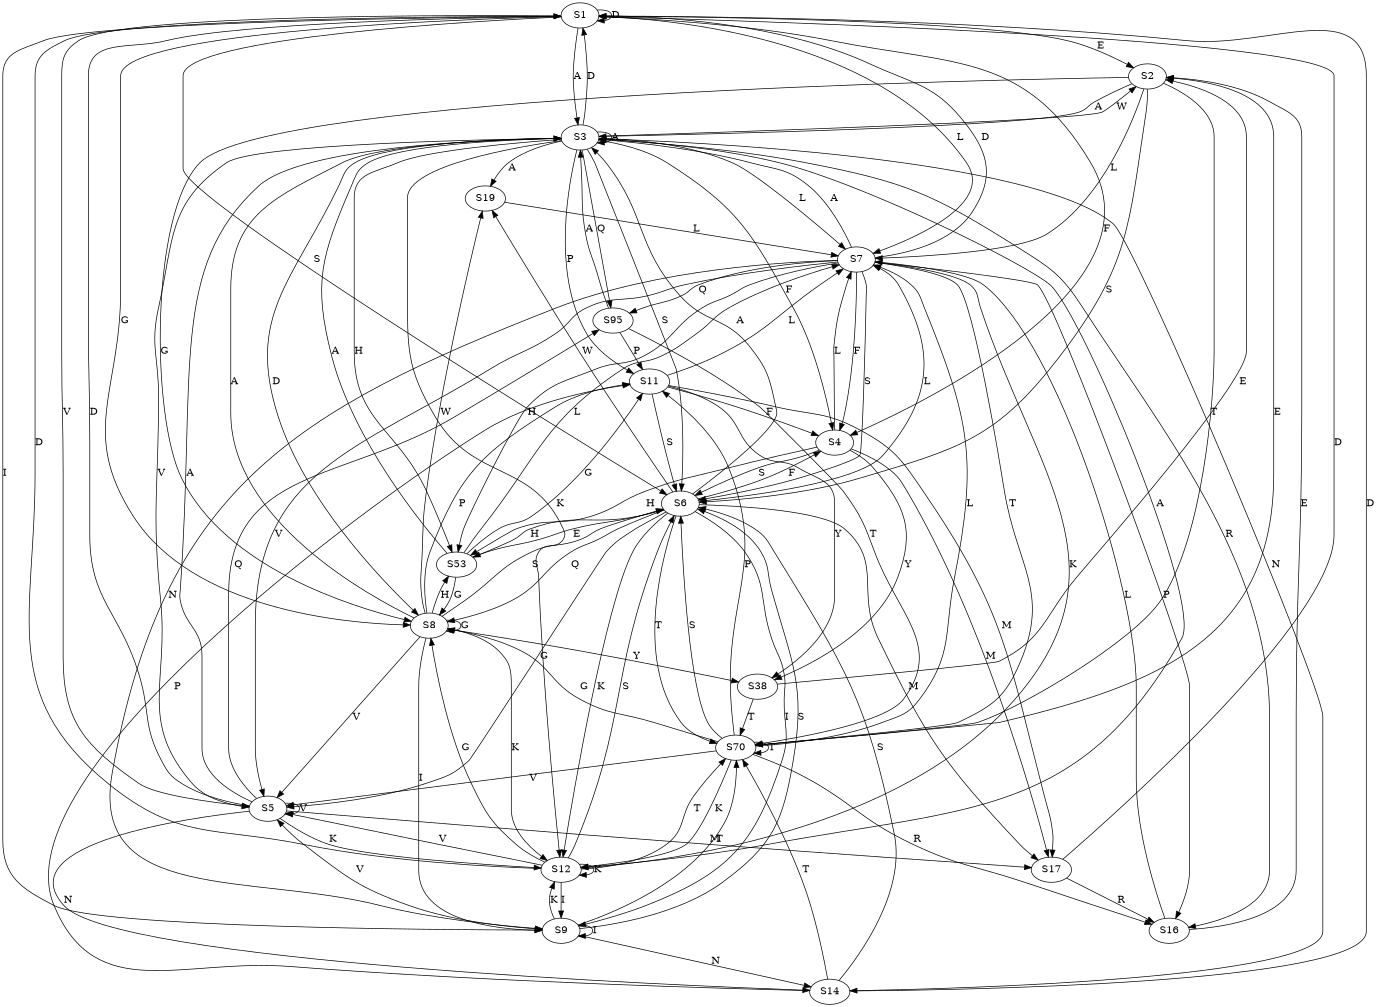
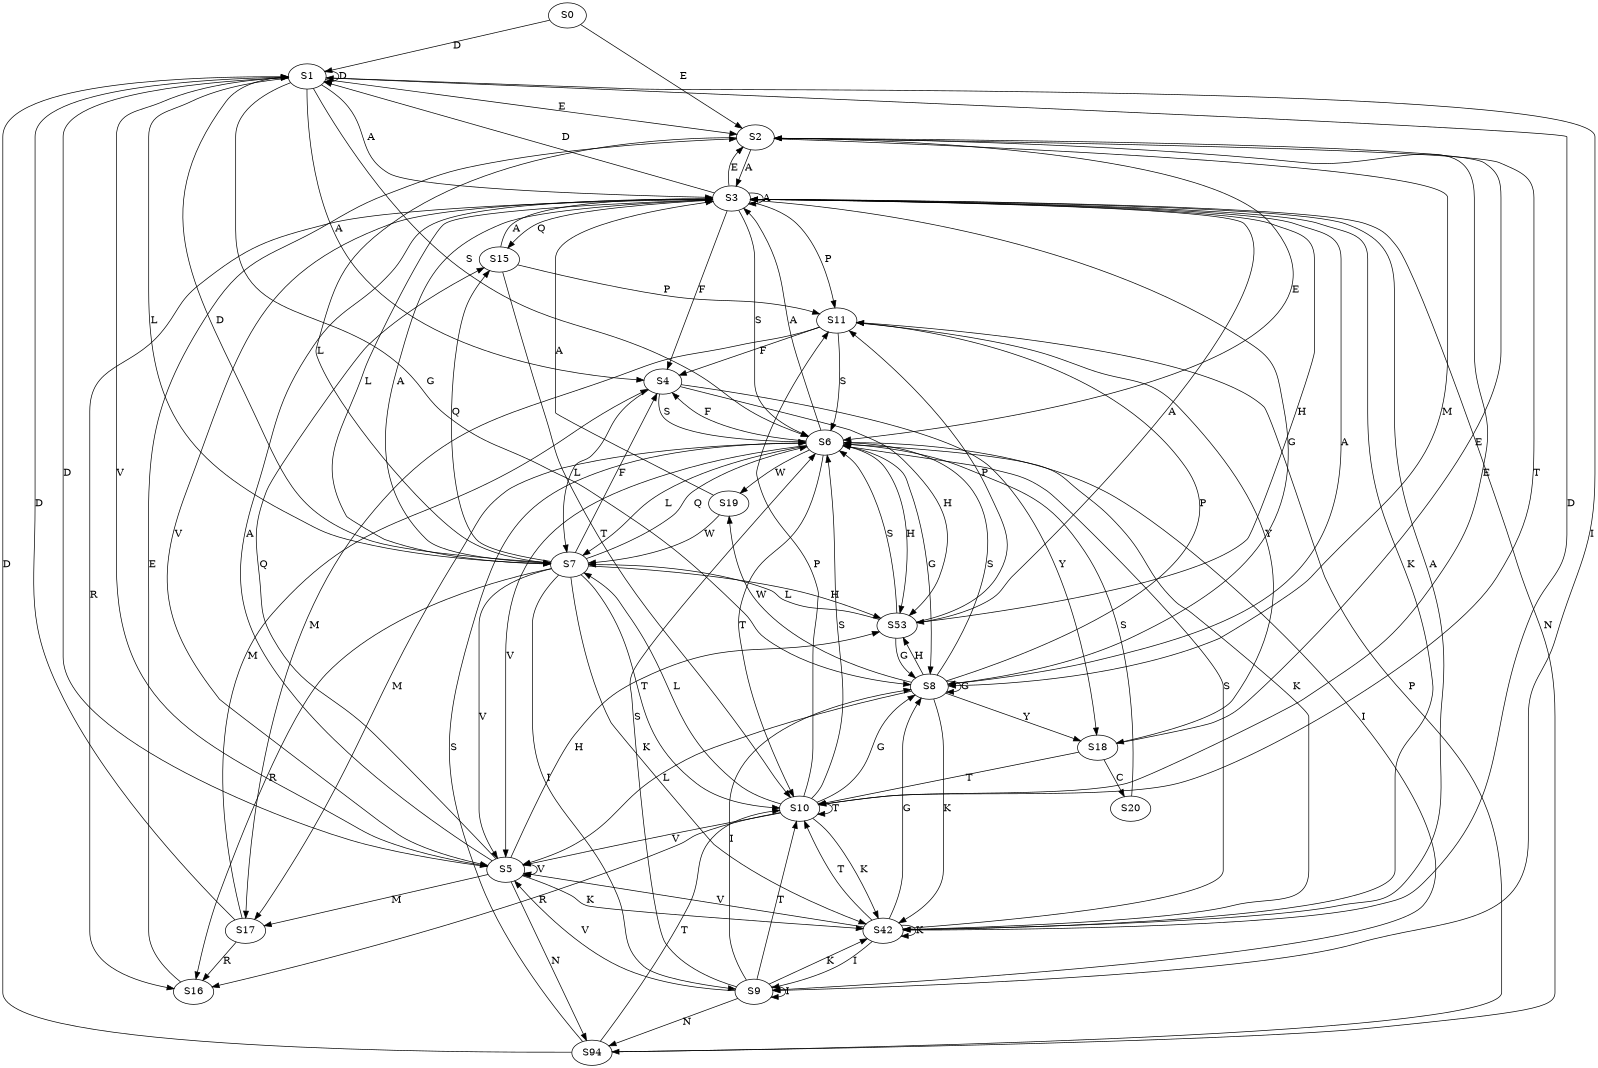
node "S0": added
edge "S3" -> "S2": label "W" -> "E"
edge "S3" -> "S19": reversed
edge "S19" -> "S7": label "L" -> "W"
edge "S1" -> "S4": label "F" -> "A"
edge "S2" -> "S6": label "S" -> "E"
node "S95": label "S95" -> "S15"
edge "S11" -> "S7": removed, label "L"
edge "S2" -> "S8": label "G" -> "M"
edge "S3" -> "S8": label "D" -> "G"
edge "S7" -> "S6": label "S" -> "Q"
edge "S53" -> "S11": label "G" -> "P"
edge "S53" -> "S6": label "E" -> "S"
edge "S16" -> "S7": removed, label "L"
edge "S6" -> "S8": label "Q" -> "G"
edge "S7" -> "S9": label "N" -> "I"
edge "S7" -> "S16": label "P" -> "R"
edge "S4" -> "S17": reversed
edge "S6" -> "S5": label "G" -> "V"
edge "S5" -> "S53": added, label "H"
node "S38": label "S38" -> "S18"
edge "S8" -> "S5": label "V" -> "L"
node "S70": label "S70" -> "S10"
node "S20": added
edge "S8" -> "S9": reversed
node "S12": label "S12" -> "S42"
node "S14": label "S14" -> "S94"
